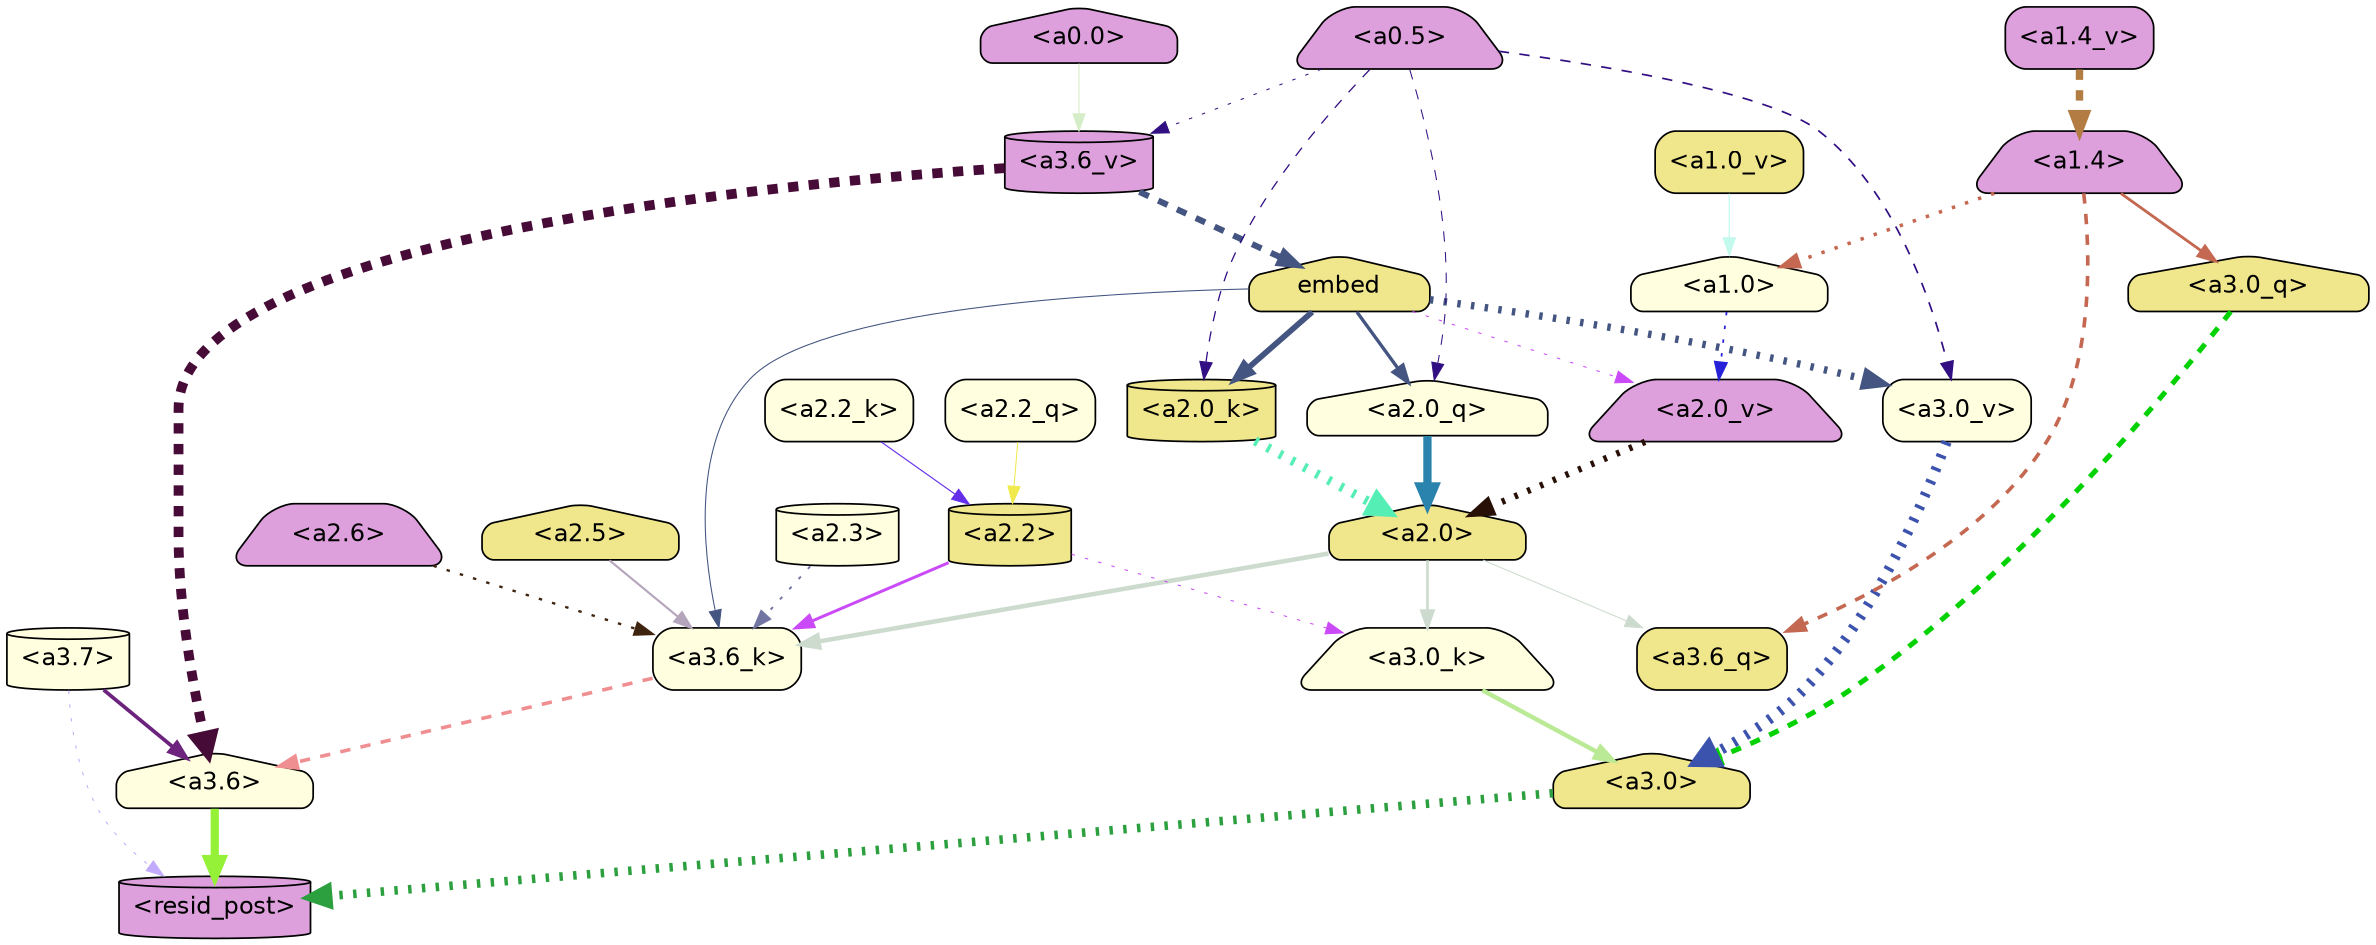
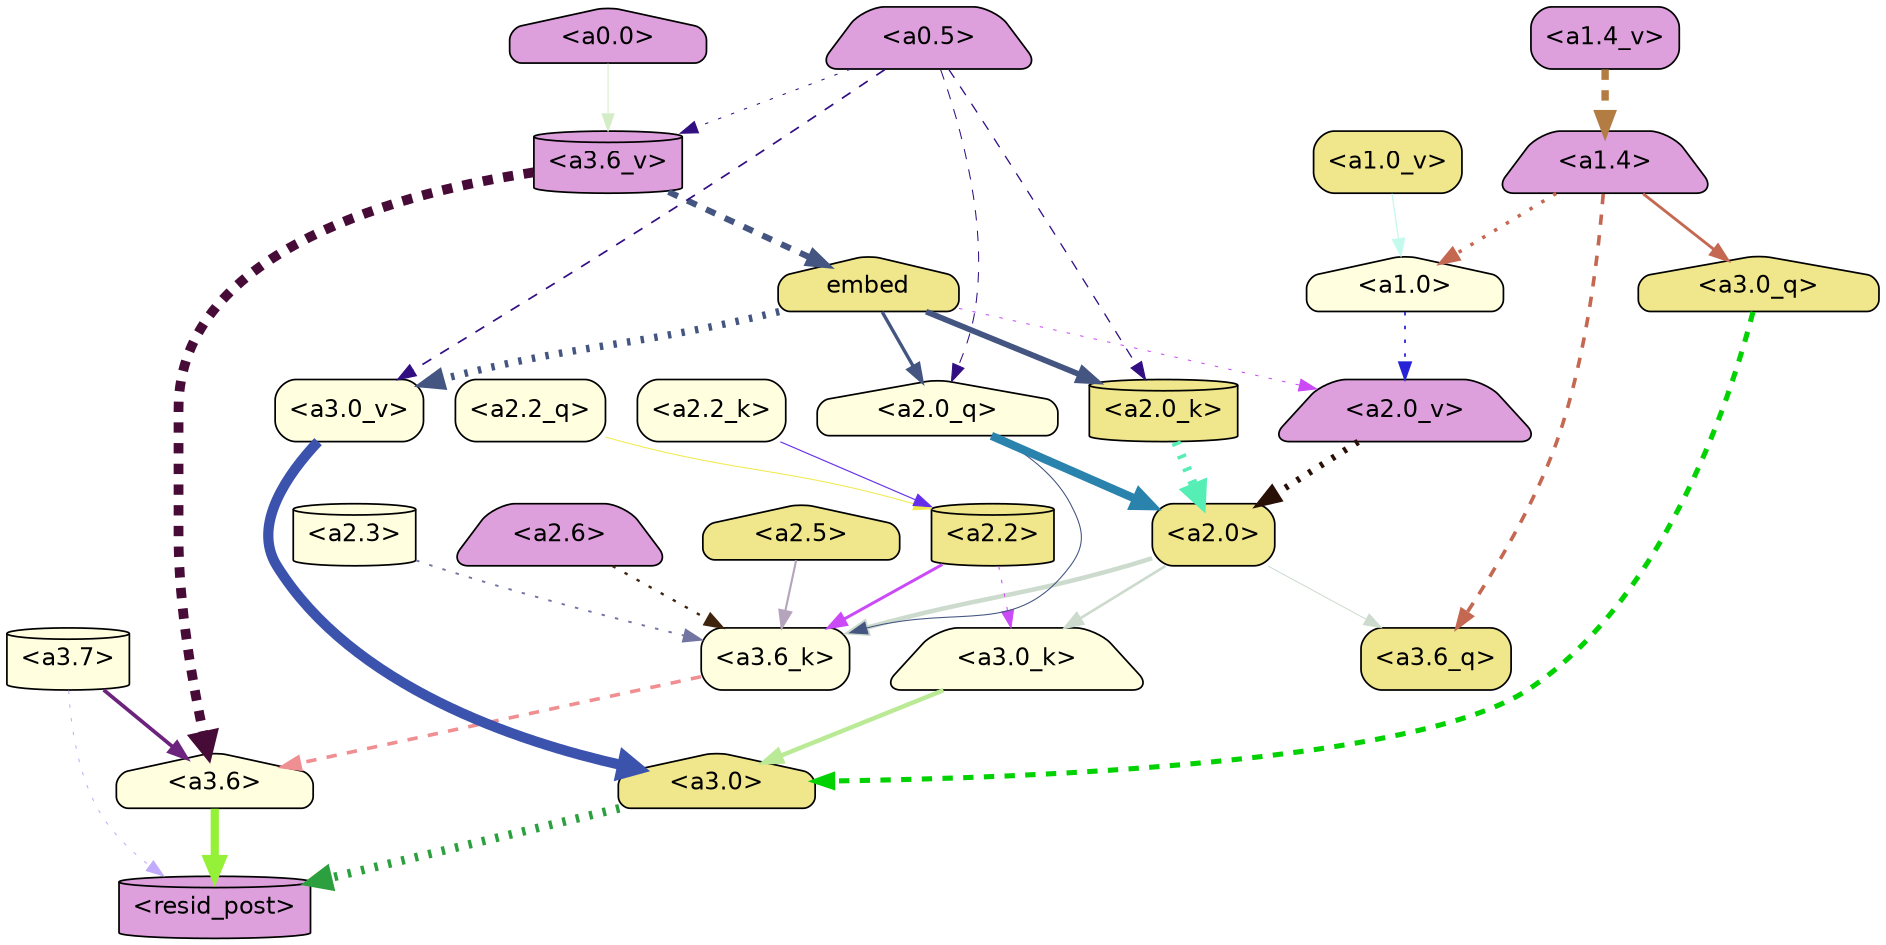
edge "embed" -> "<a3.6_k>": now "<a2.0_q>" -> "<a3.6_k>"
node "<a2.0>": shape house -> box
edge "<a3.0_v>" -> "<a3.0>": style dotted -> solid
